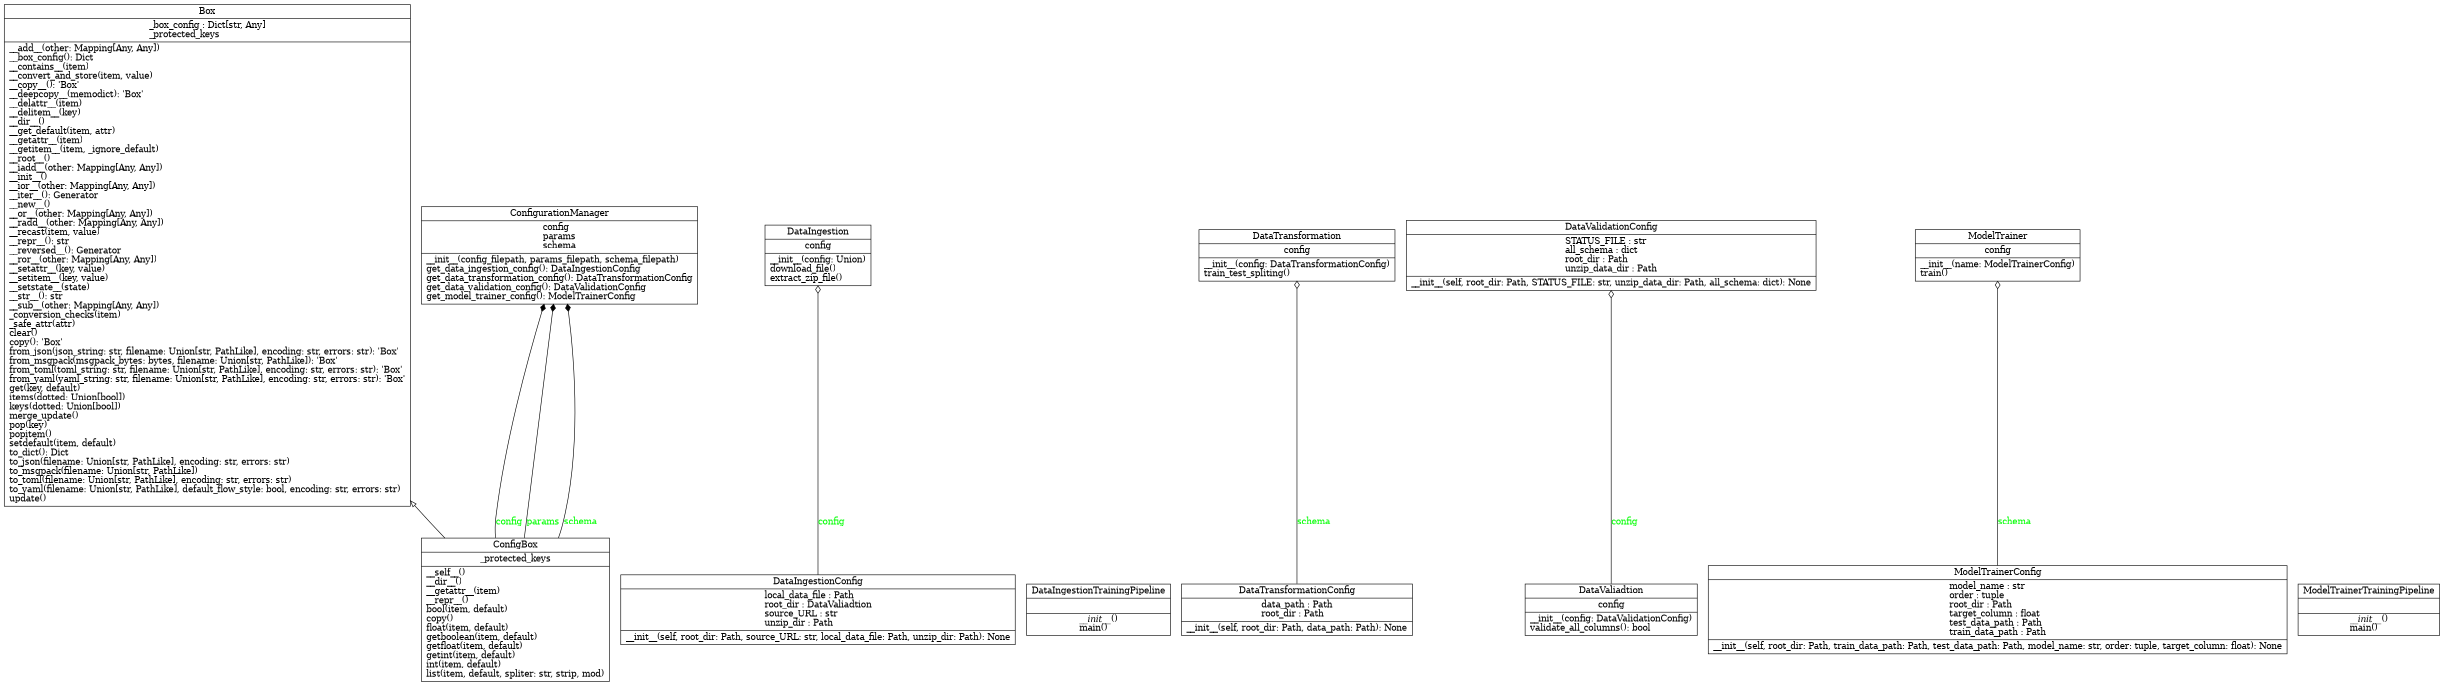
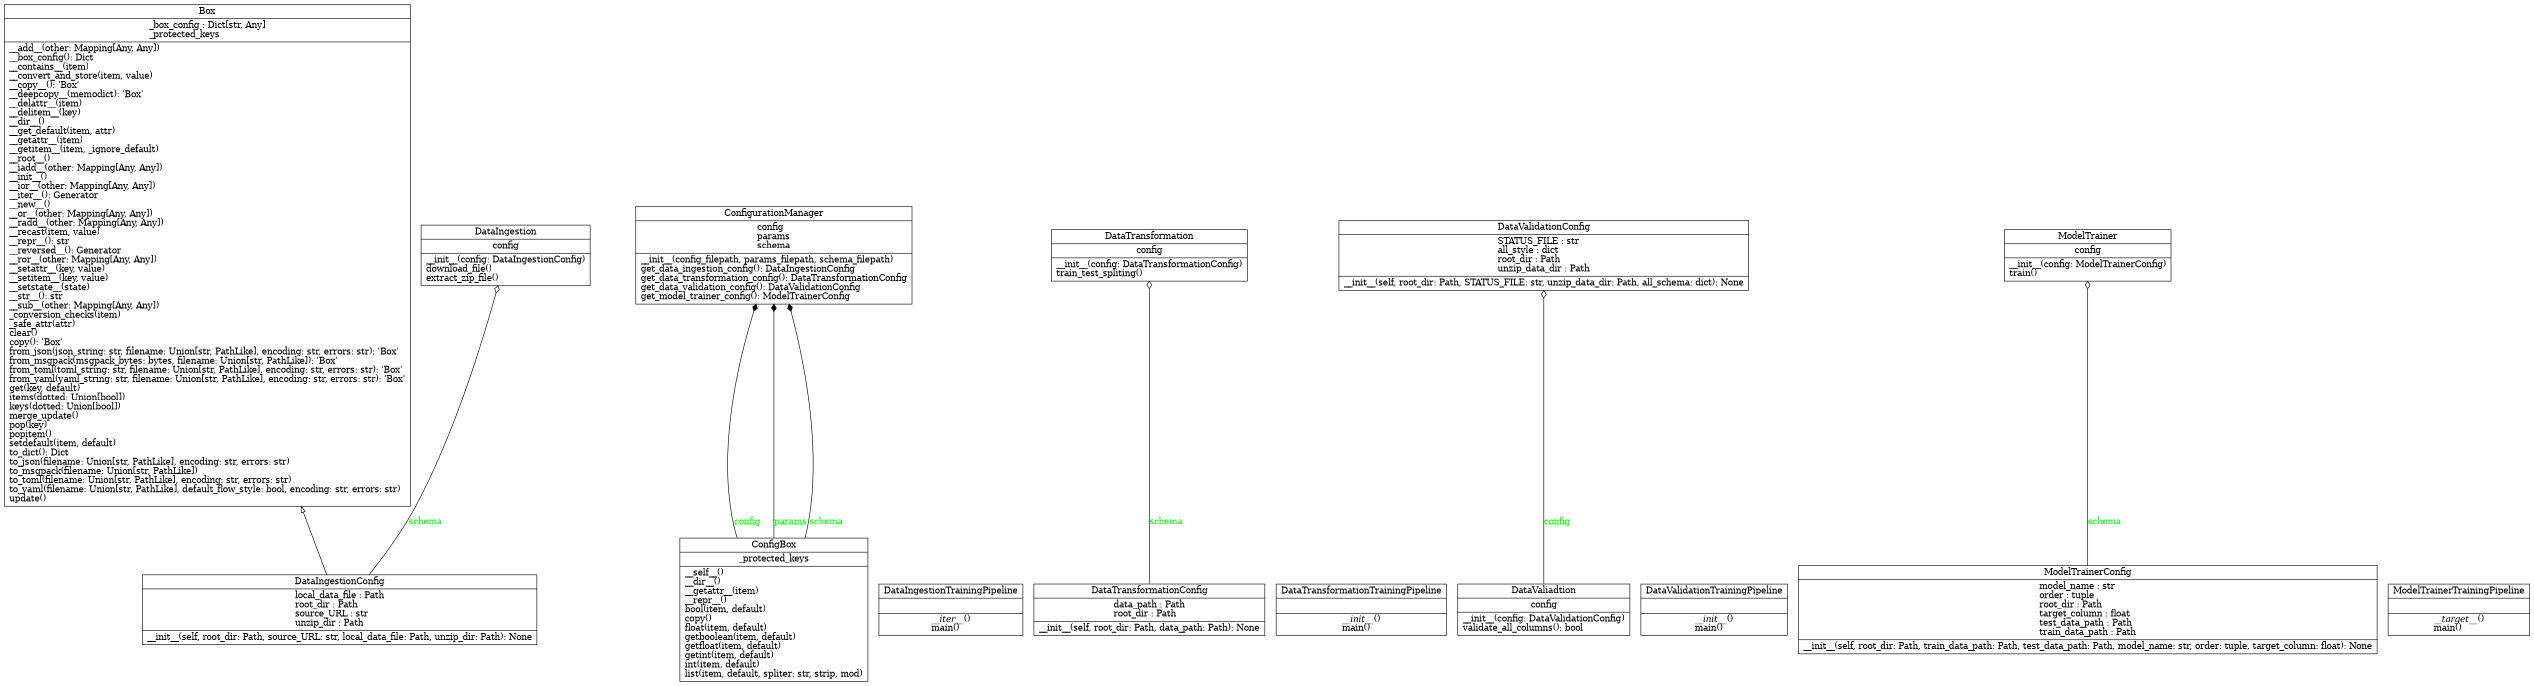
node "DataValidationConfig": text "all_schema : dict" -> "all_style : dict"
node "DataIngestion": text "__init__(config: Union)" -> "__init__(config: DataIngestionConfig)"
node "ModelTrainer": text "__init__(name: ModelTrainerConfig)" -> "__init__(config: ModelTrainerConfig)"
edge "ConfigBox" -> "Box": now "DataIngestionConfig" -> "Box"
edge "DataIngestionConfig" -> "DataIngestion": label "config" -> "schema"
node "DataIngestionConfig": text "root_dir : DataValiadtion" -> "root_dir : Path"
node "DataTransformationTrainingPipeline": added
node "DataValidationTrainingPipeline": added
node "DataIngestionTrainingPipeline": text "__init__" -> "__iter__"
node "ModelTrainerTrainingPipeline": text "__init__" -> "__target__"
